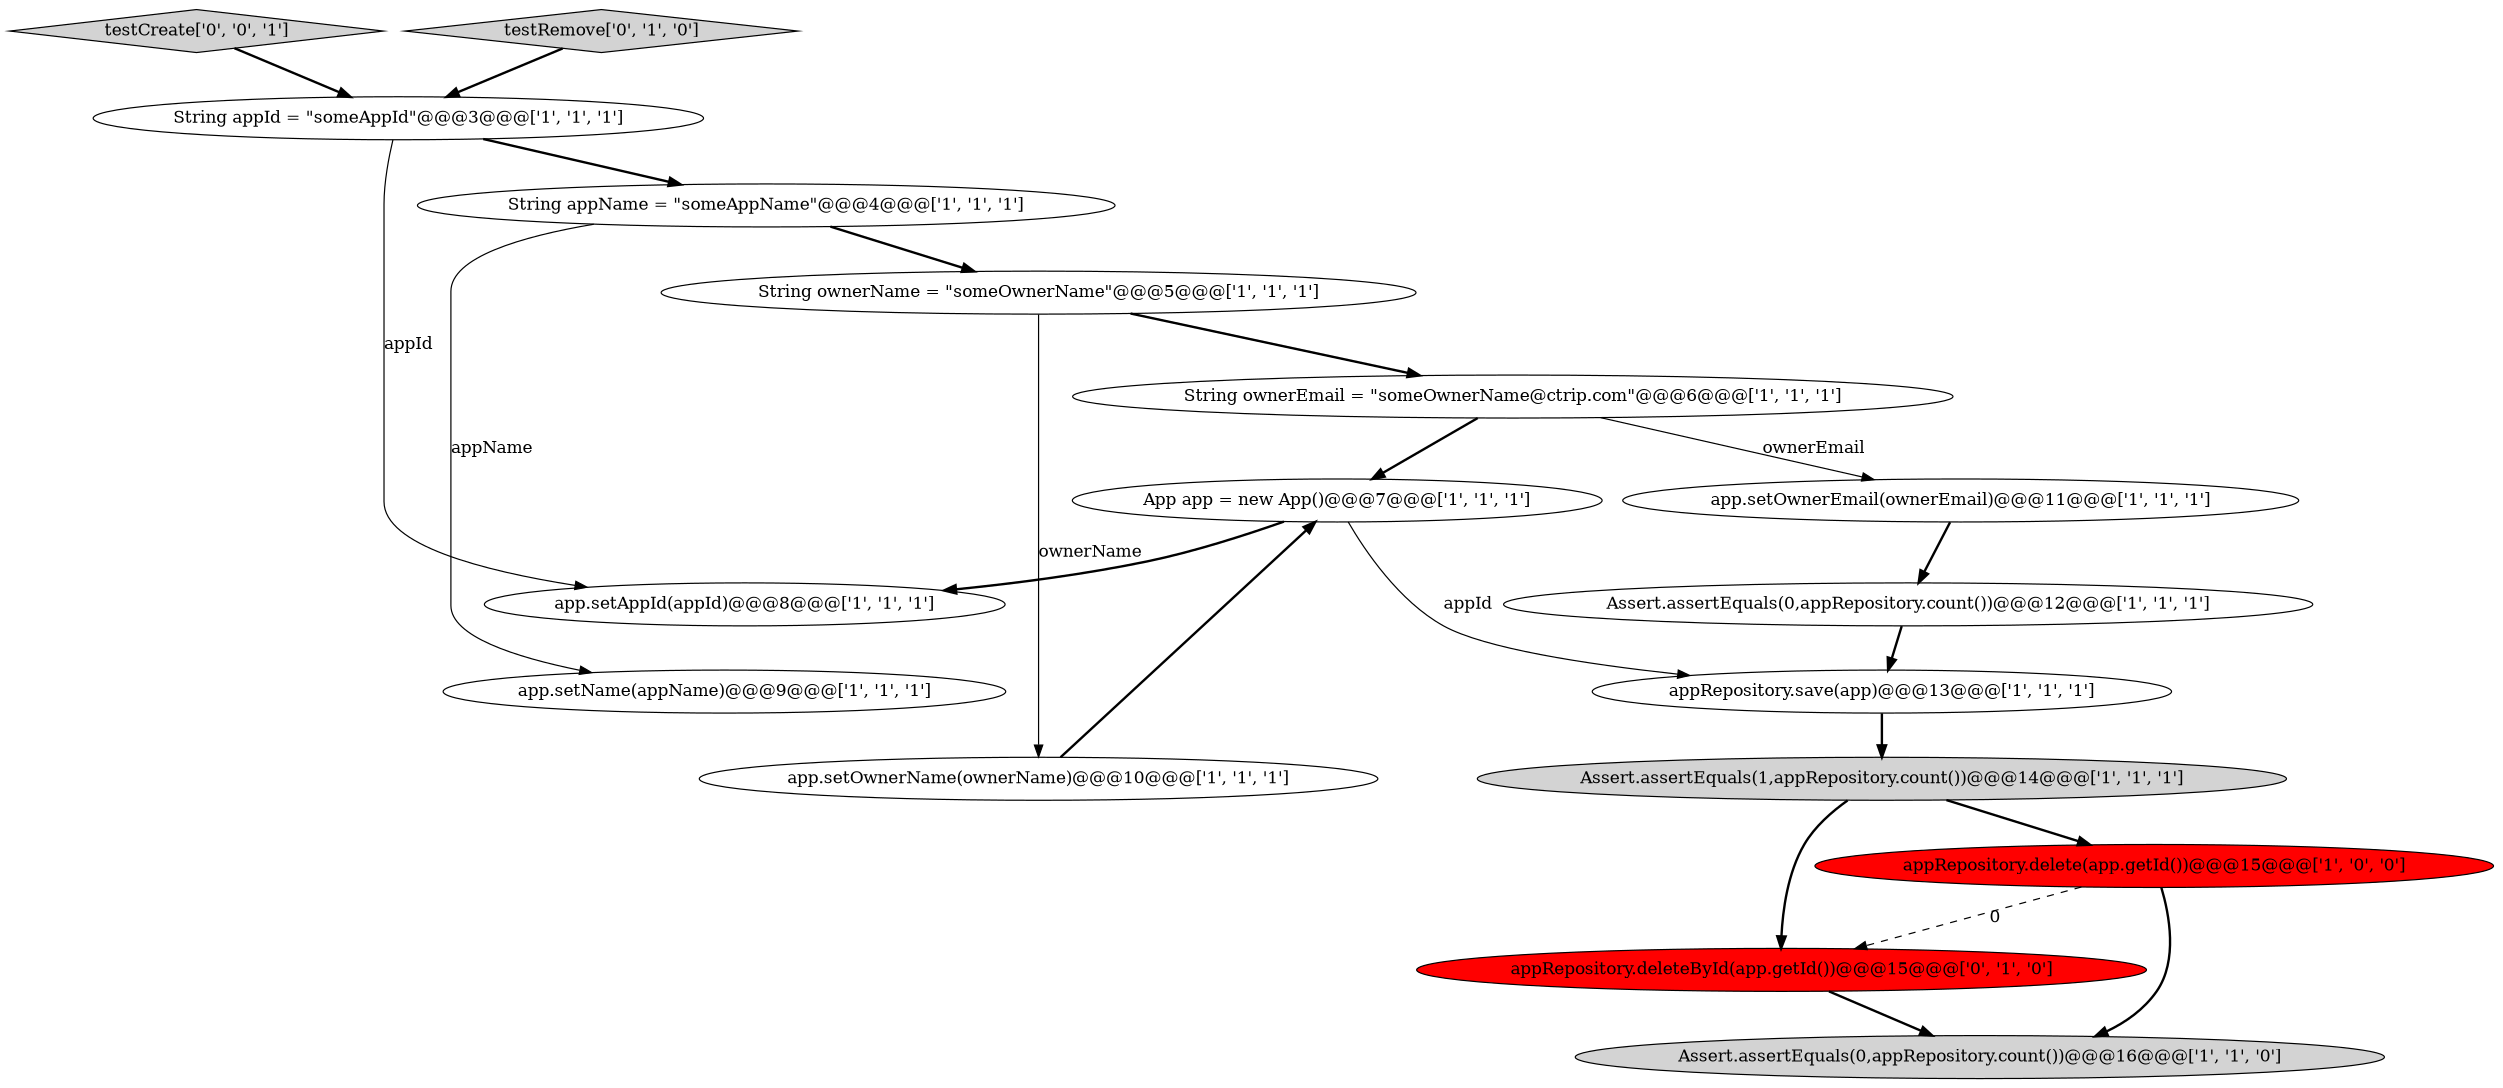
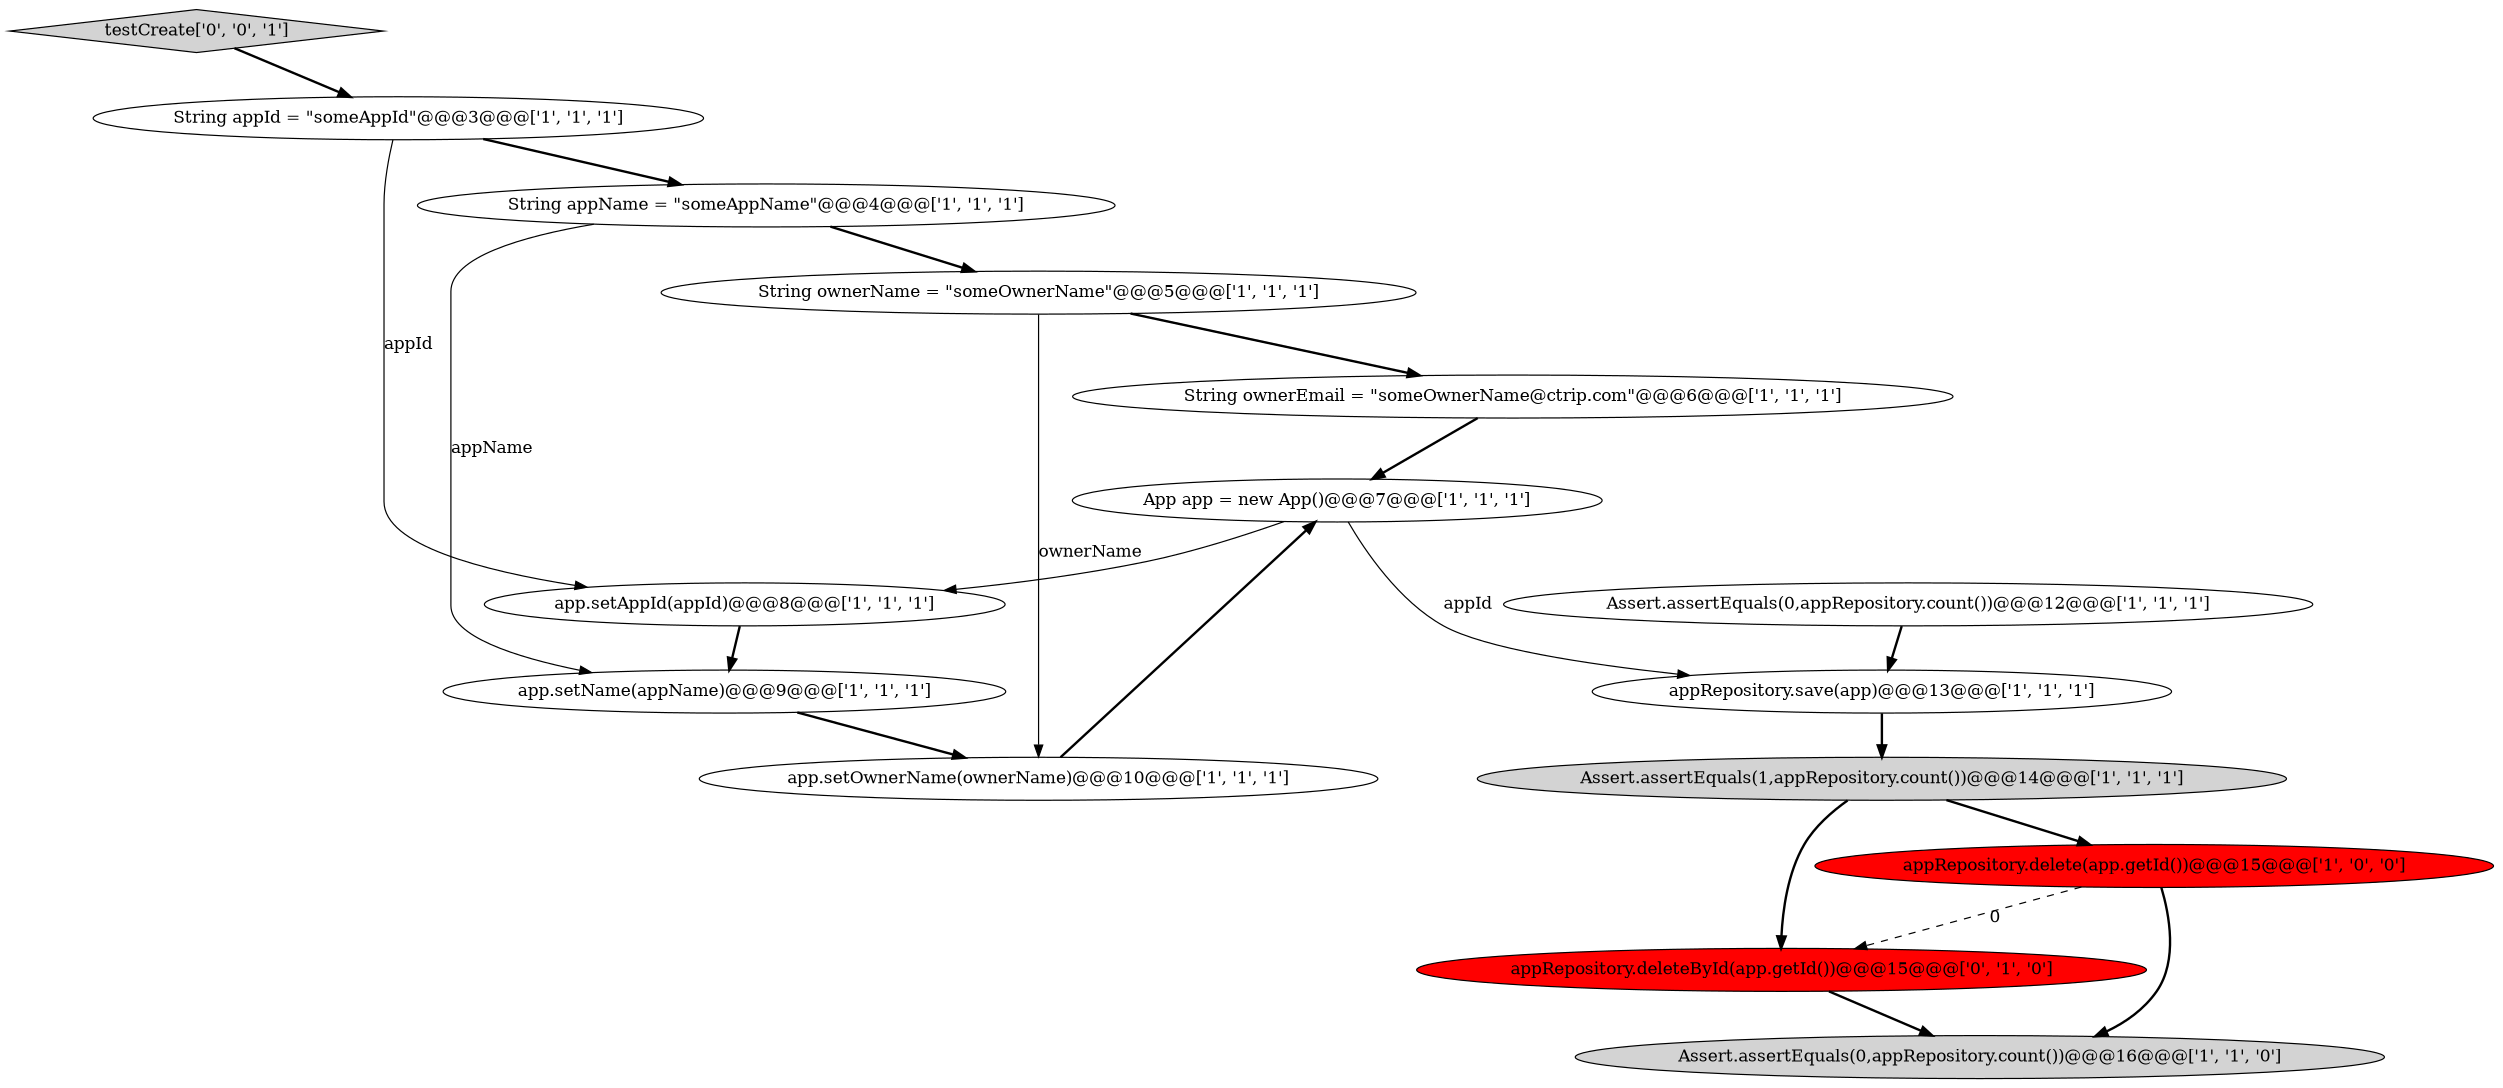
node "testRemove['0', '1', '0']": removed
node "app.setOwnerEmail(ownerEmail)@@@11@@@['1', '1', '1']": removed
edge "App app = new App()@@@7@@@['1', '1', '1']" -> "app.setAppId(appId)@@@8@@@['1', '1', '1']": style bold -> solid
edge "app.setAppId(appId)@@@8@@@['1', '1', '1']" -> "app.setName(appName)@@@9@@@['1', '1', '1']": added
edge "app.setName(appName)@@@9@@@['1', '1', '1']" -> "app.setOwnerName(ownerName)@@@10@@@['1', '1', '1']": added
